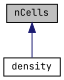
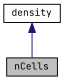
edge "density" -> "nCells": reversed
